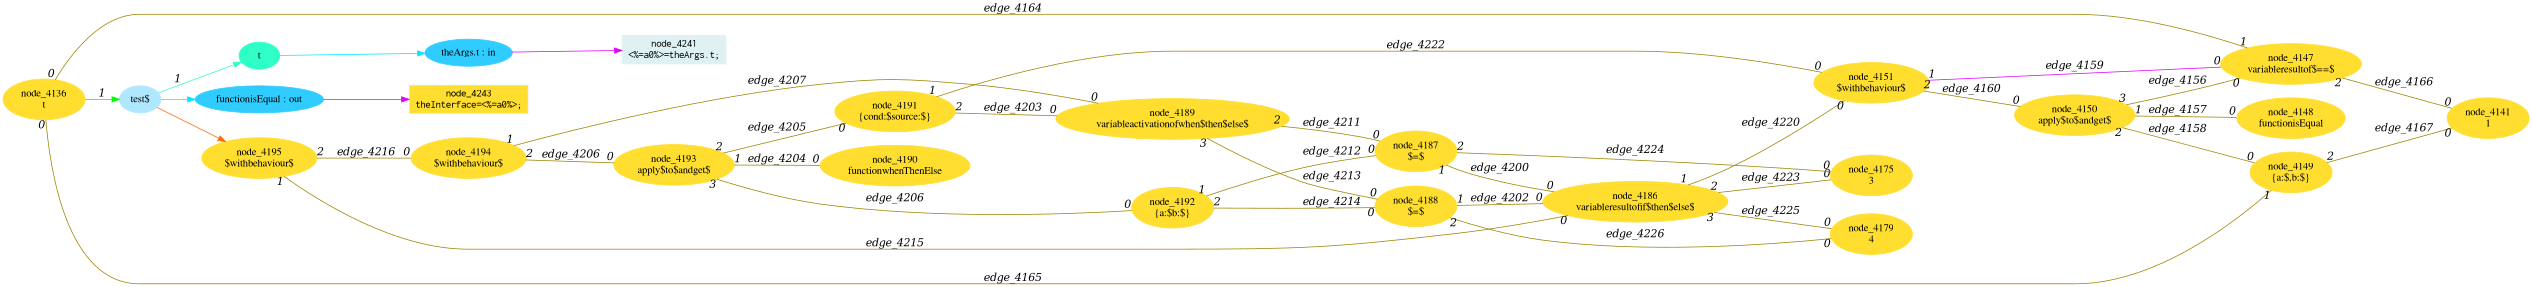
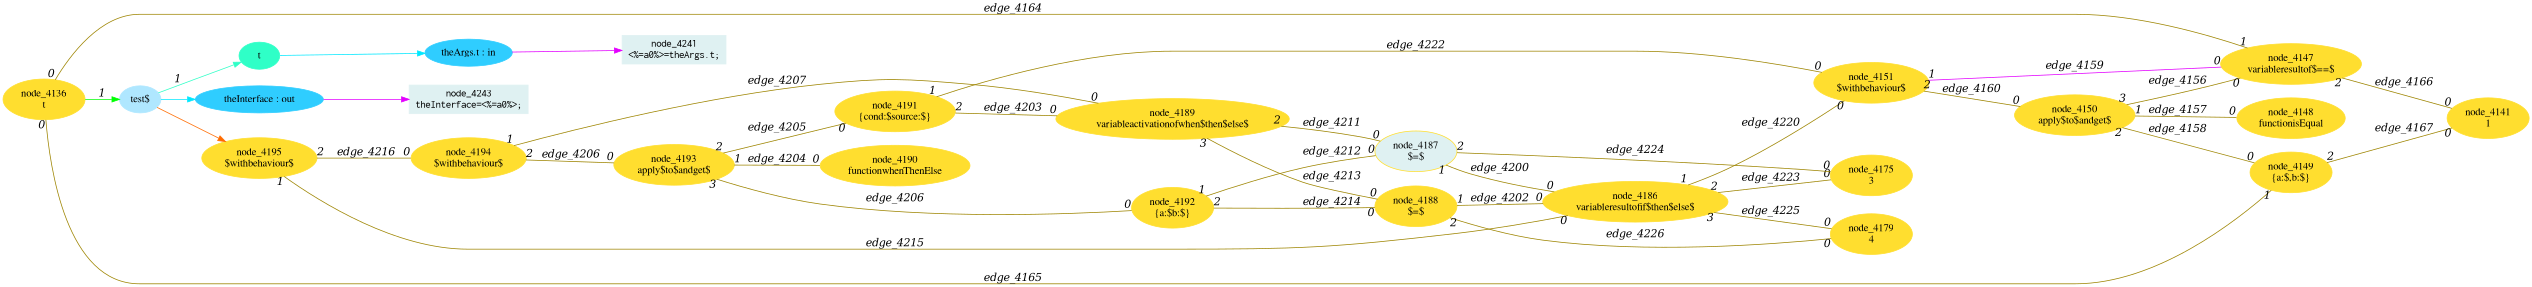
node "functionisEqual : out": label "functionisEqual : out" -> "theInterface : out"
node "node_4243 theInterface=<%=a0%>;": fillcolor #ffde2f -> #dff1f2
node "node_4187 $=$": fillcolor #ffde2f -> #dff1f2
